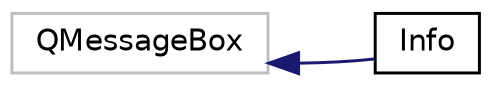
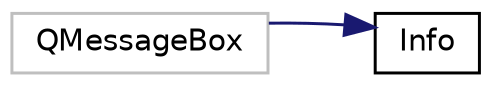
edge "Info" -> "QMessageBox": reversed
